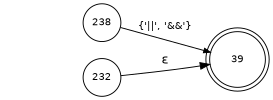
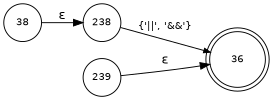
node "38": added
node "39": label "39" -> "36"
node "232": label "232" -> "239"
